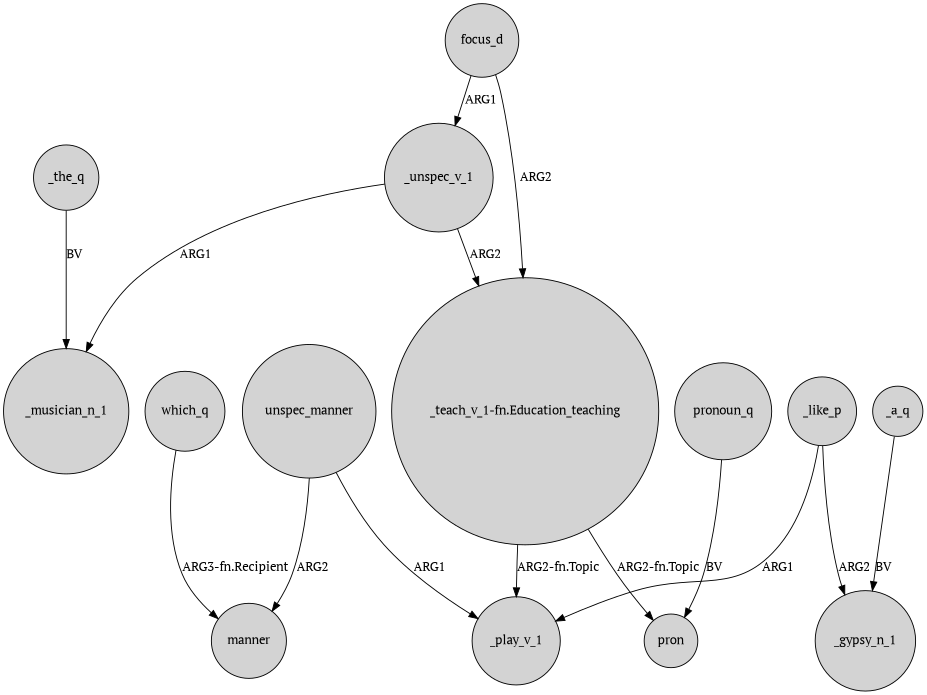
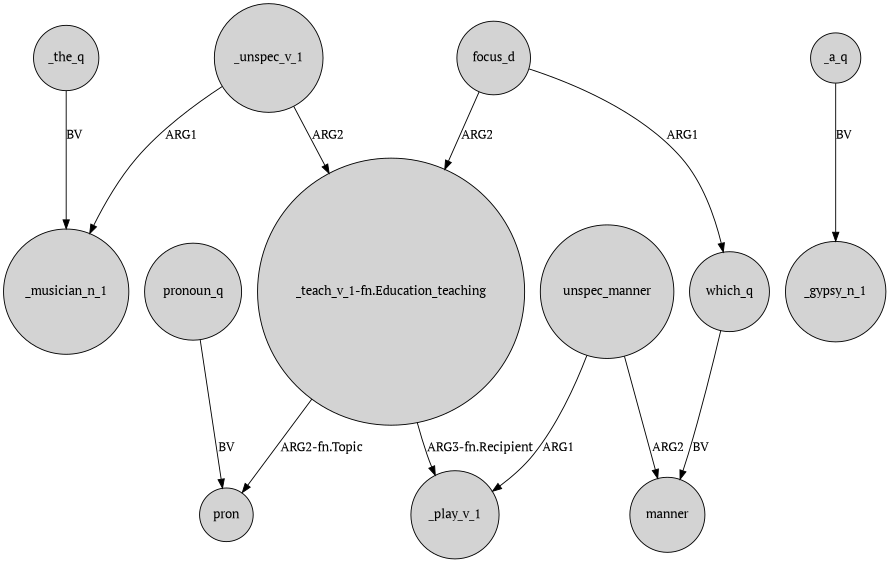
edge "focus_d" -> "_unspec_v_1": now "focus_d" -> "which_q"
node "_like_p": removed
edge "which_q" -> "manner": label "ARG3-fn.Recipient" -> "BV"
edge "_teach_v_1-fn.Education_teaching" -> "_play_v_1": label "ARG2-fn.Topic" -> "ARG3-fn.Recipient"
